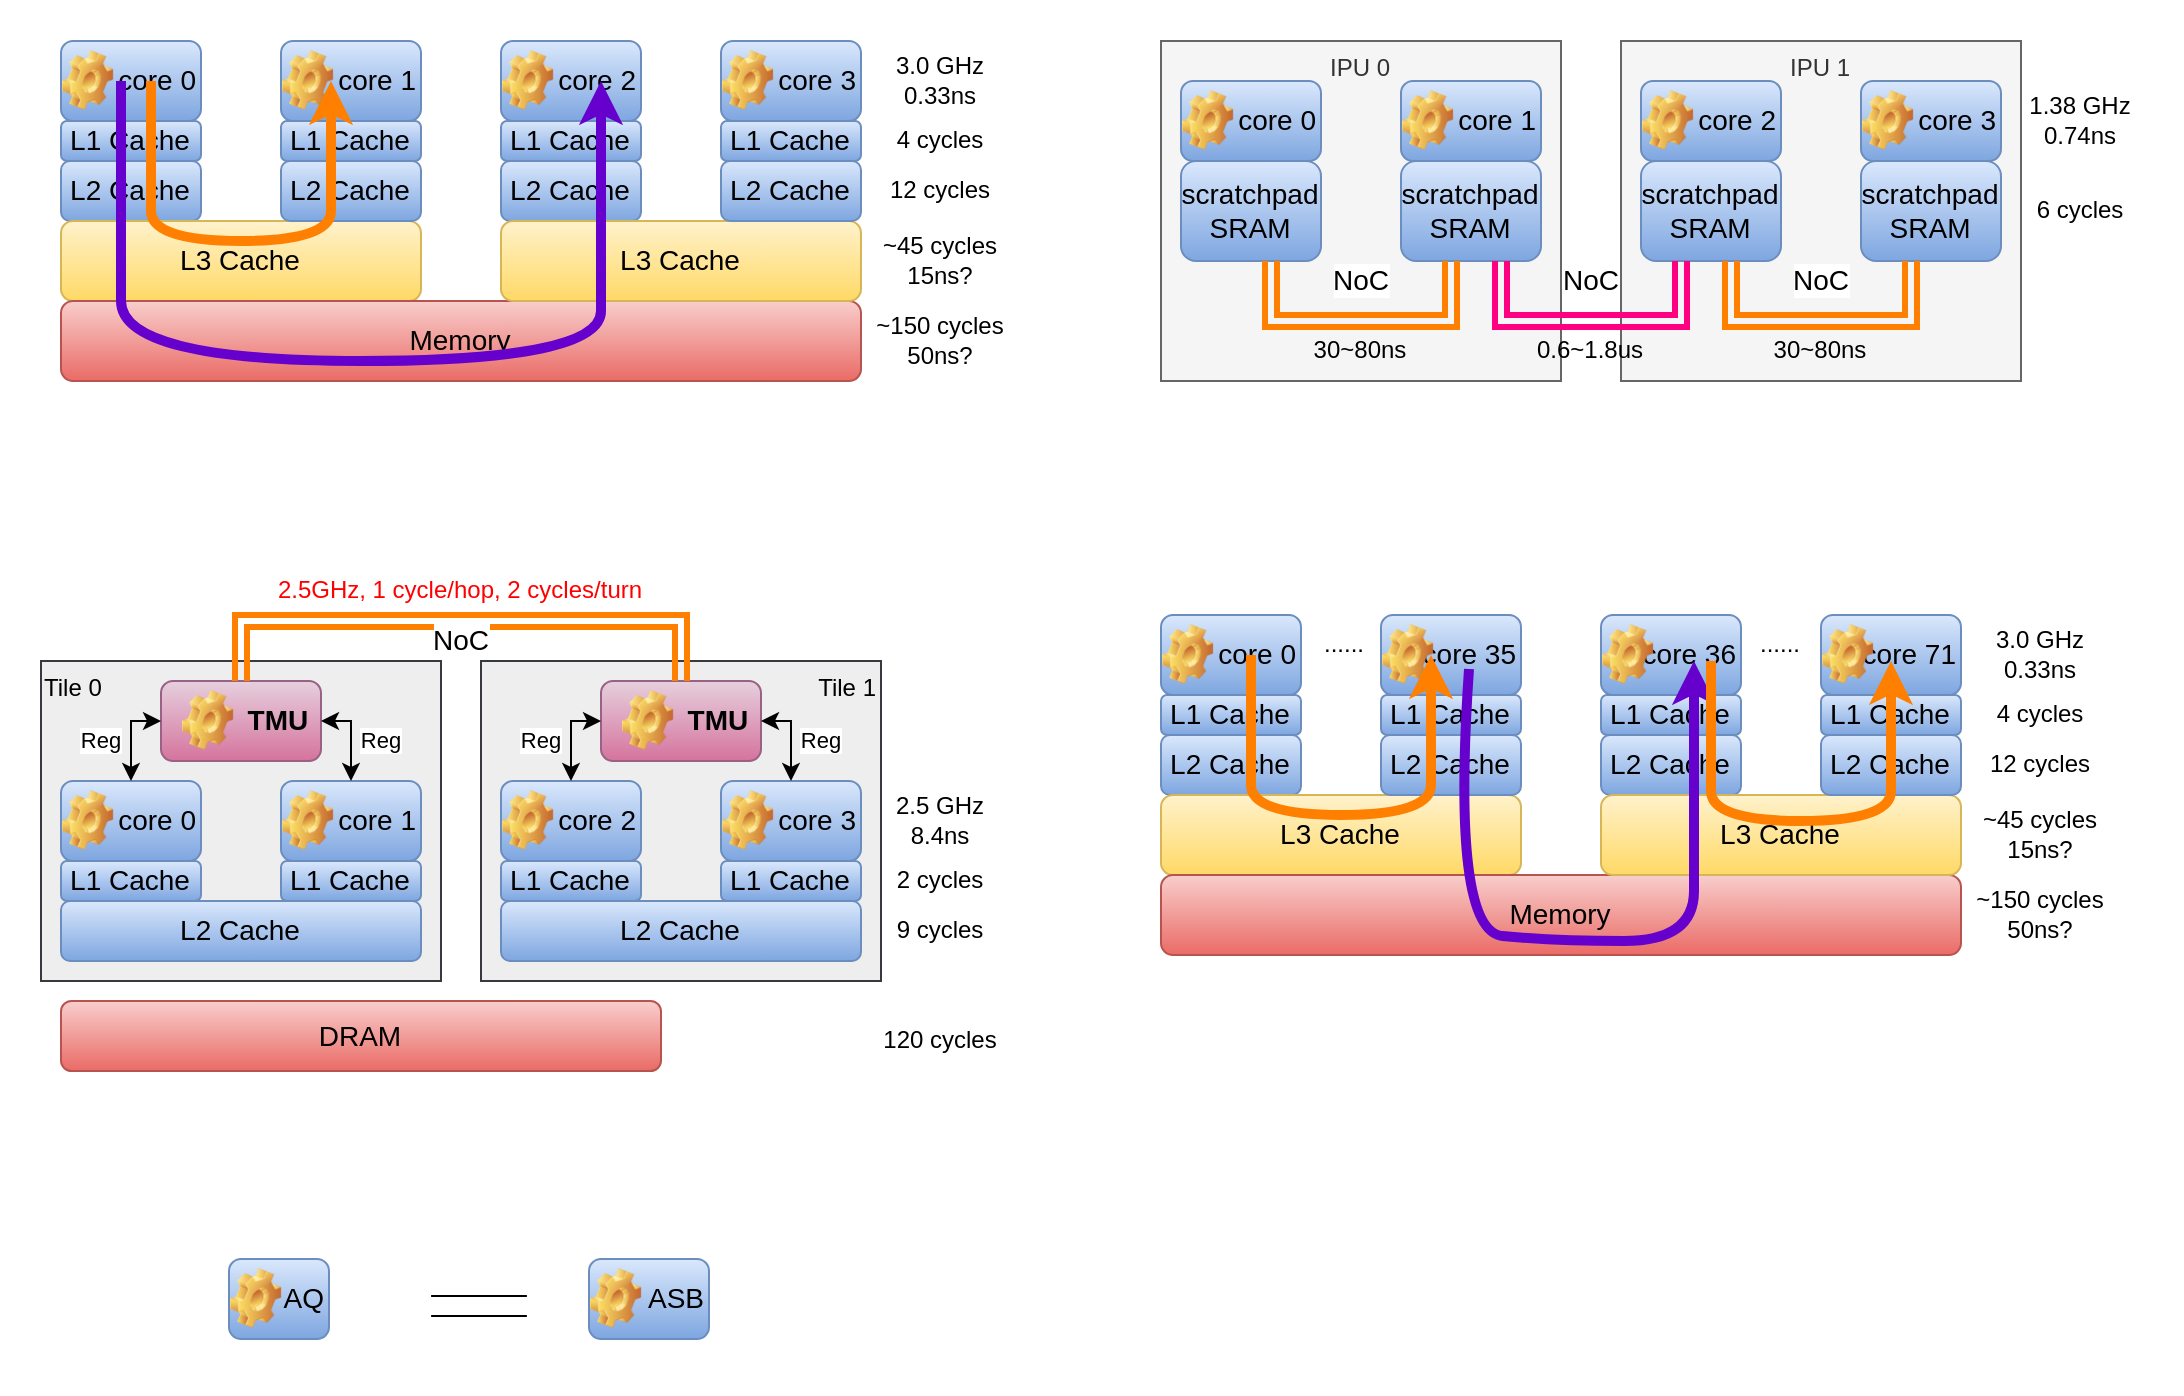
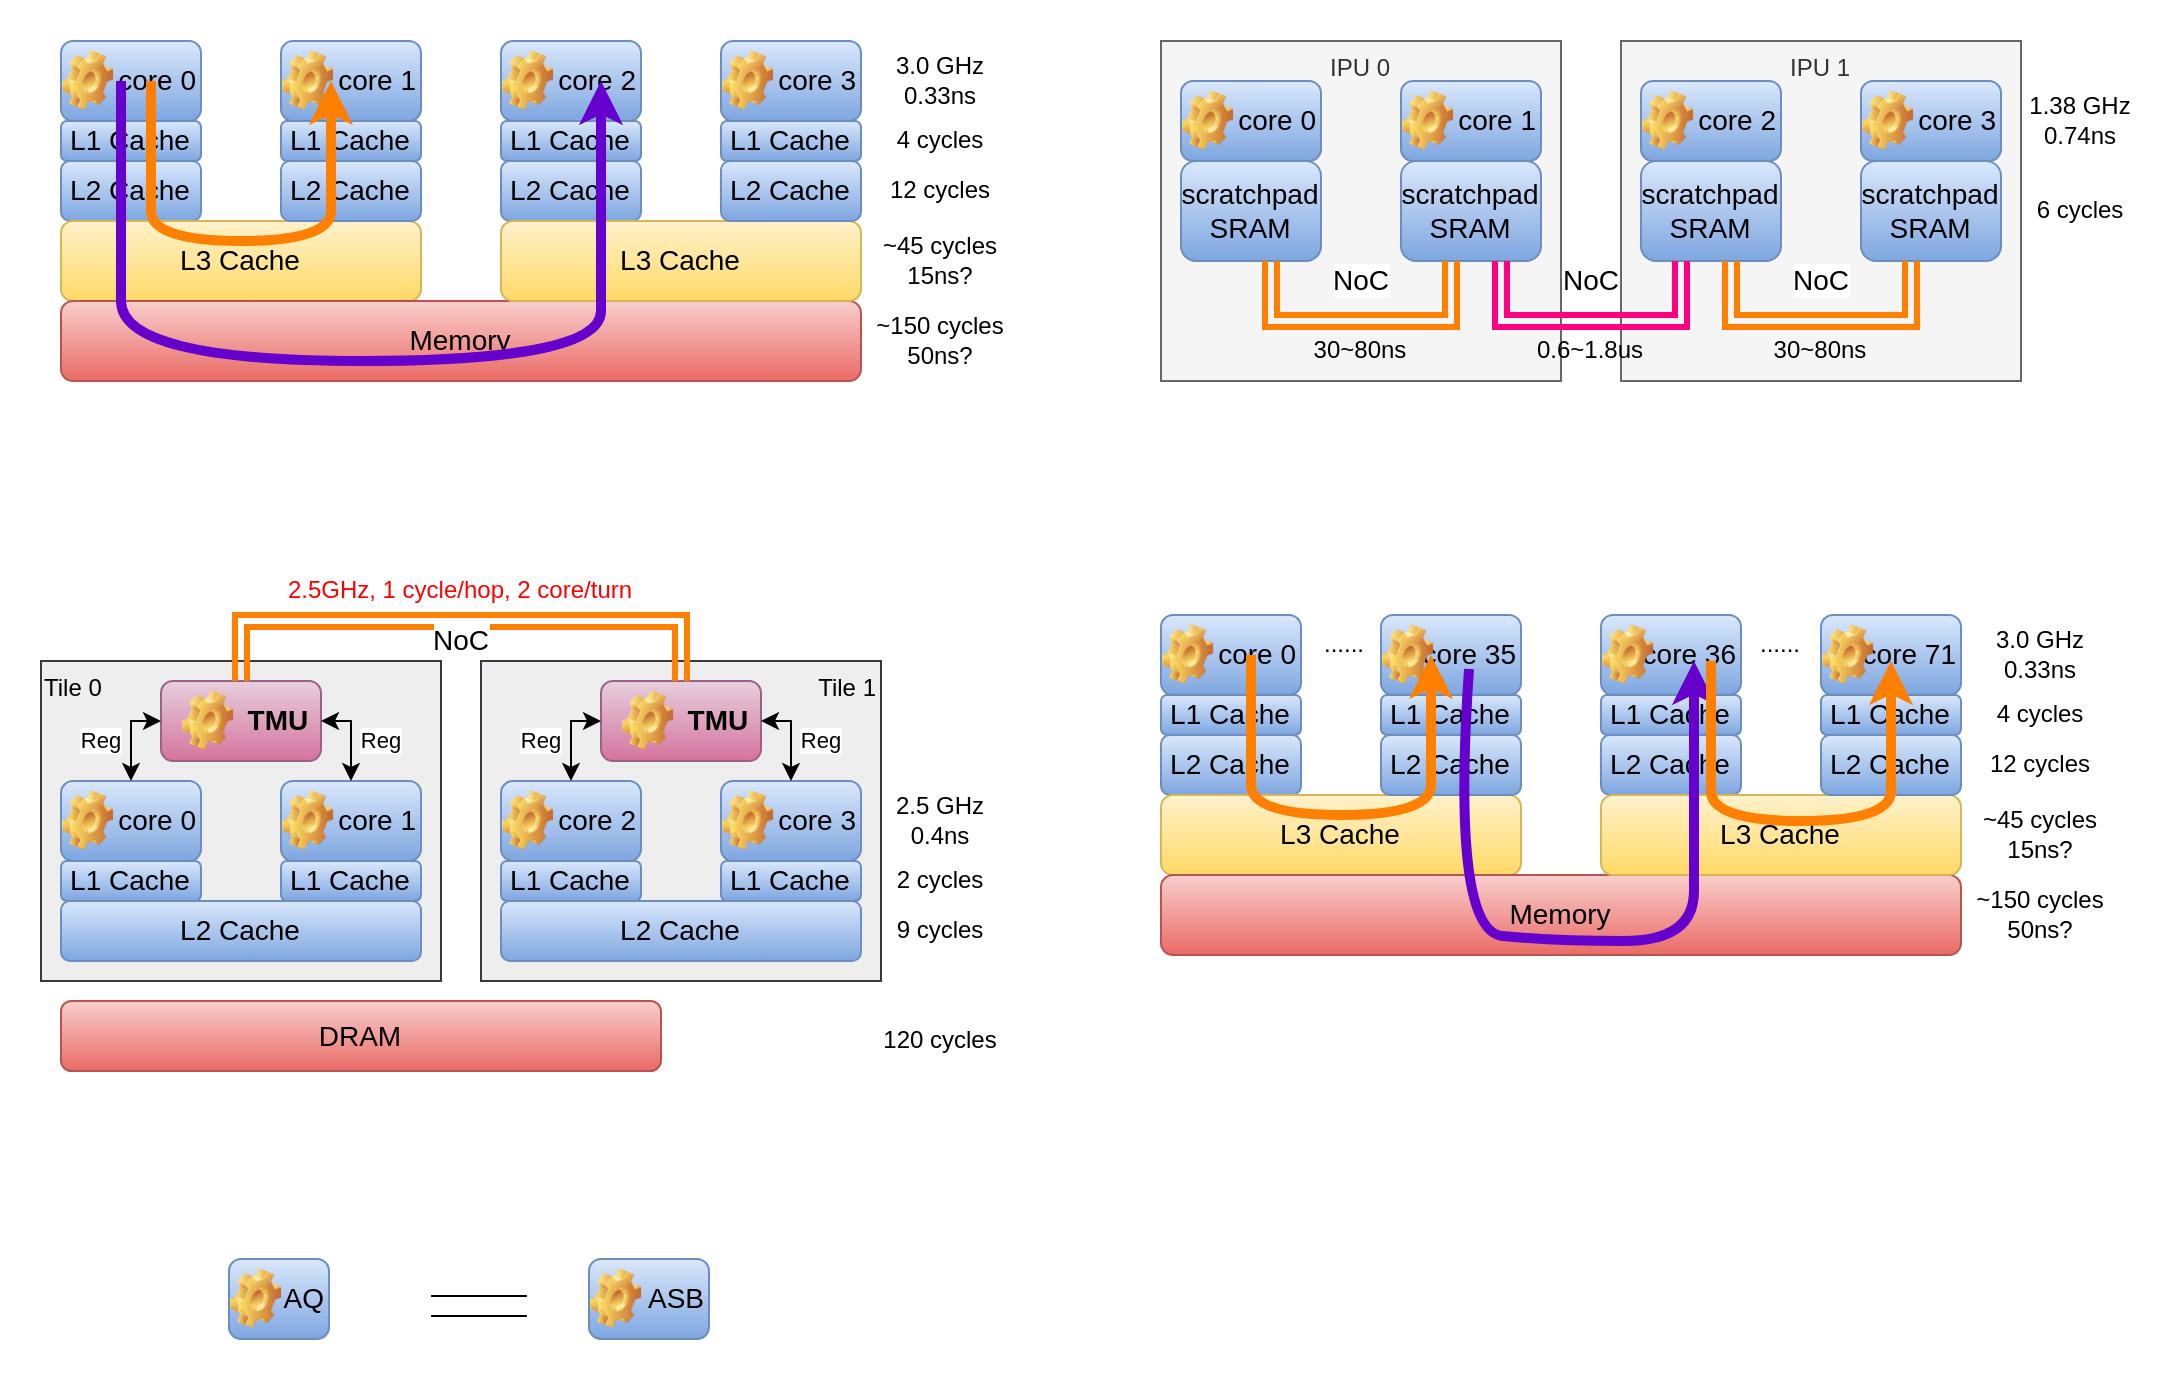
node "2.5GHz, 1 cycle/hop, 2 cycles/turn": label "2.5GHz, 1 cycle/hop, 2 cycles/turn" -> "2.5GHz, 1 cycle/hop, 2 core/turn"
node "2.5 GHz 8.4ns": label "2.5 GHz 8.4ns" -> "2.5 GHz 0.4ns"
